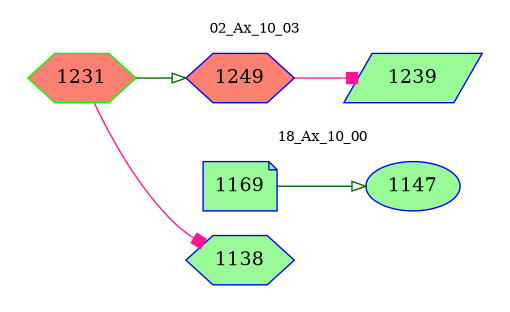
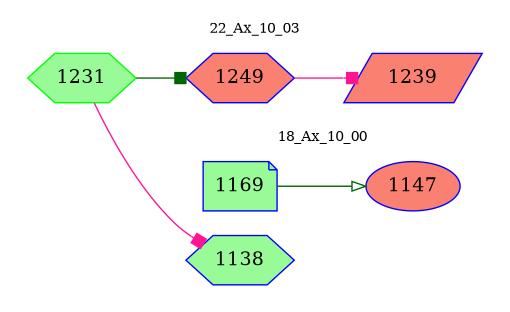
cluster "02_Ax_10_03": label "02_Ax_10_03" -> "22_Ax_10_03"
node "1231": fillcolor salmon -> palegreen
edge "1231" -> "1249": arrowhead onormal -> box
node "1239": fillcolor palegreen -> salmon
node "1147": fillcolor palegreen -> salmon
